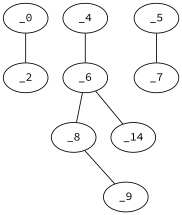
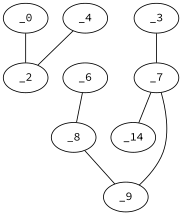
node "_5": label "_5" -> "_3"
edge "_4" -- "_6": now "_4" -- "_2"
edge "_6" -- "_14": now "_7" -- "_14"
edge "_7" -- "_9": added
